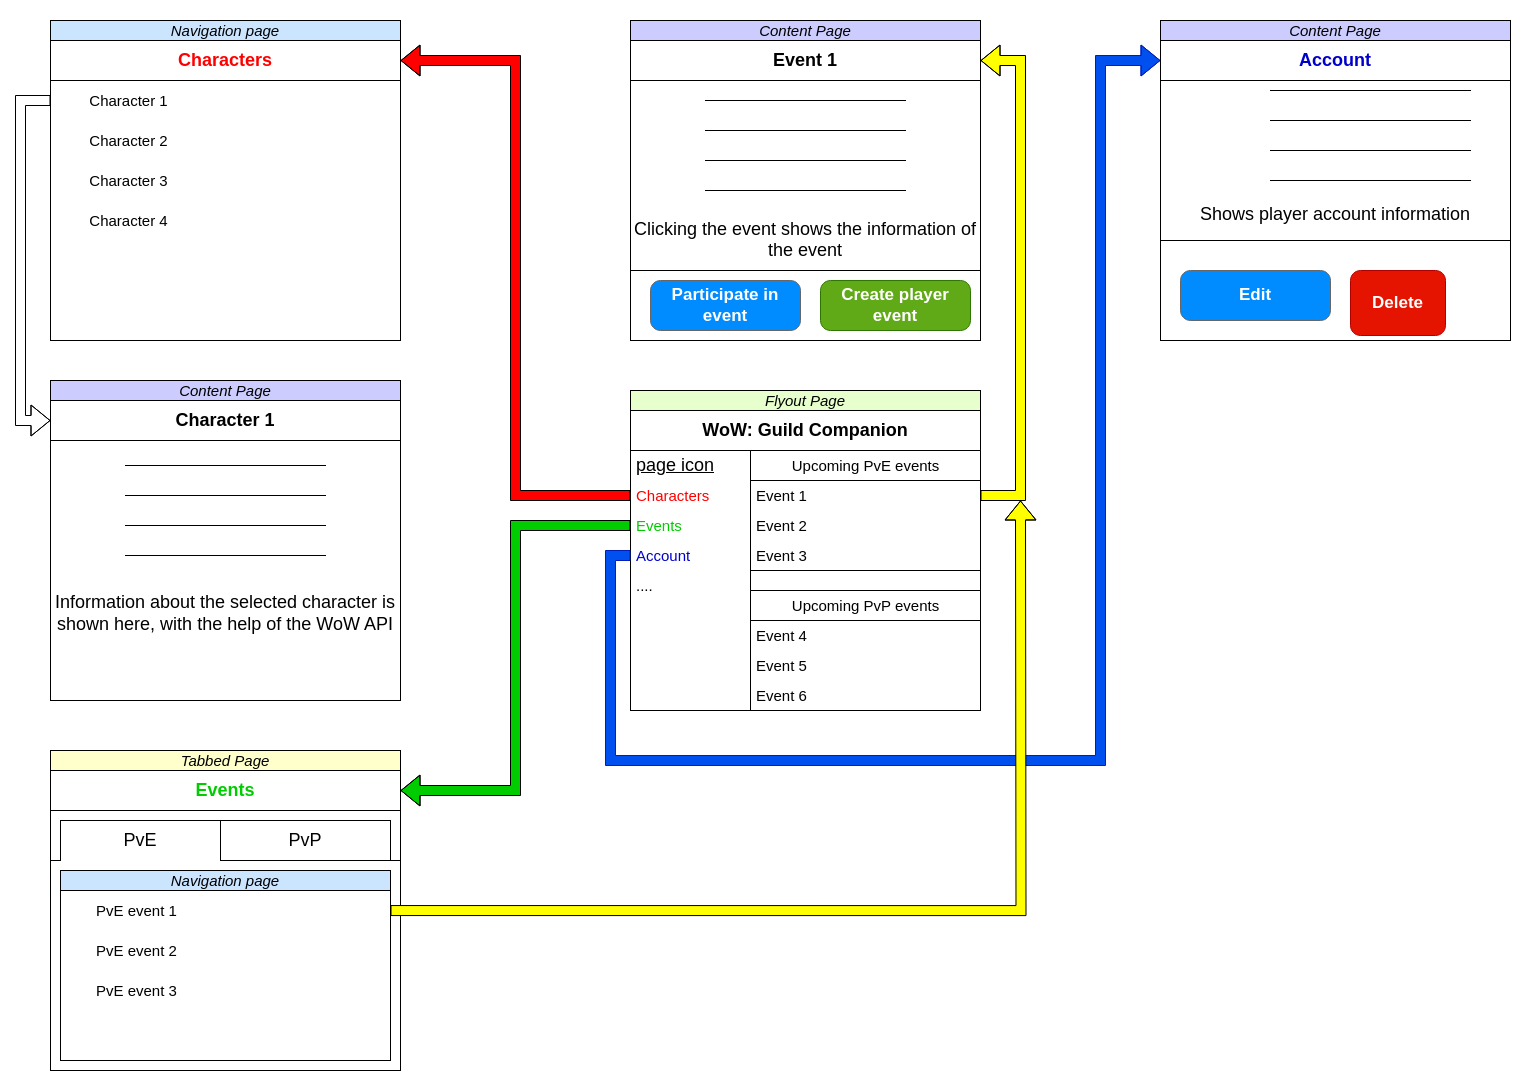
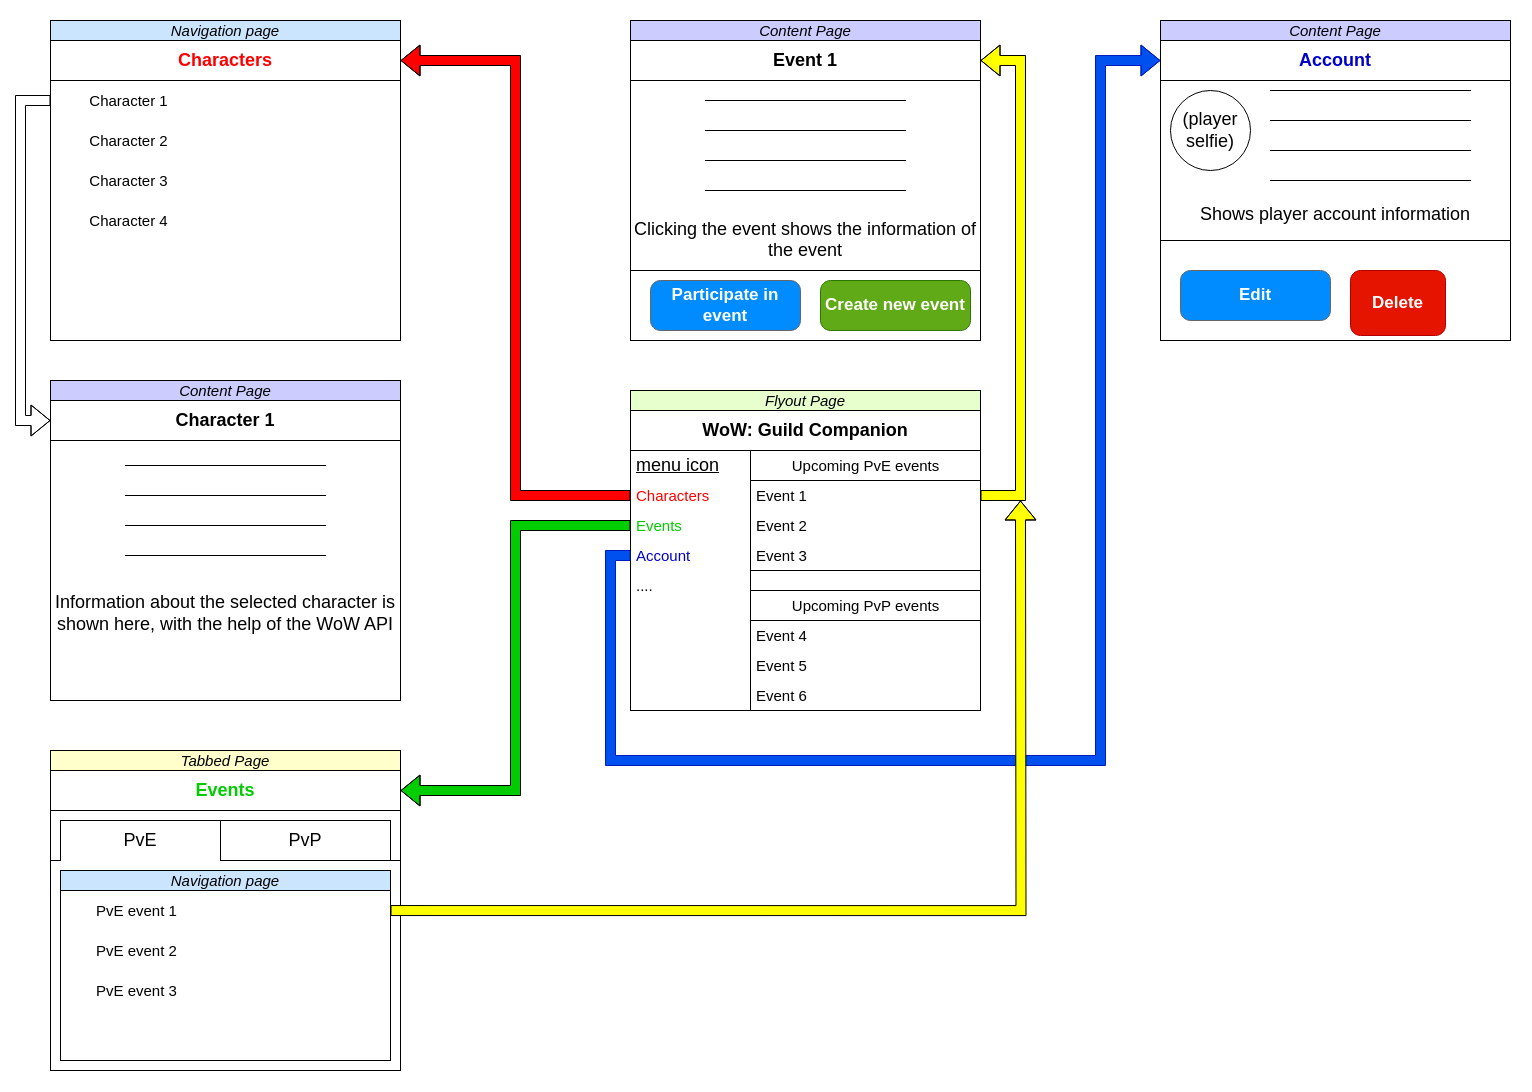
node "(player selfie)": added
node "Create player event": label "Create player event" -> "Create new event"
node "page icon": label "page icon" -> "menu icon"
